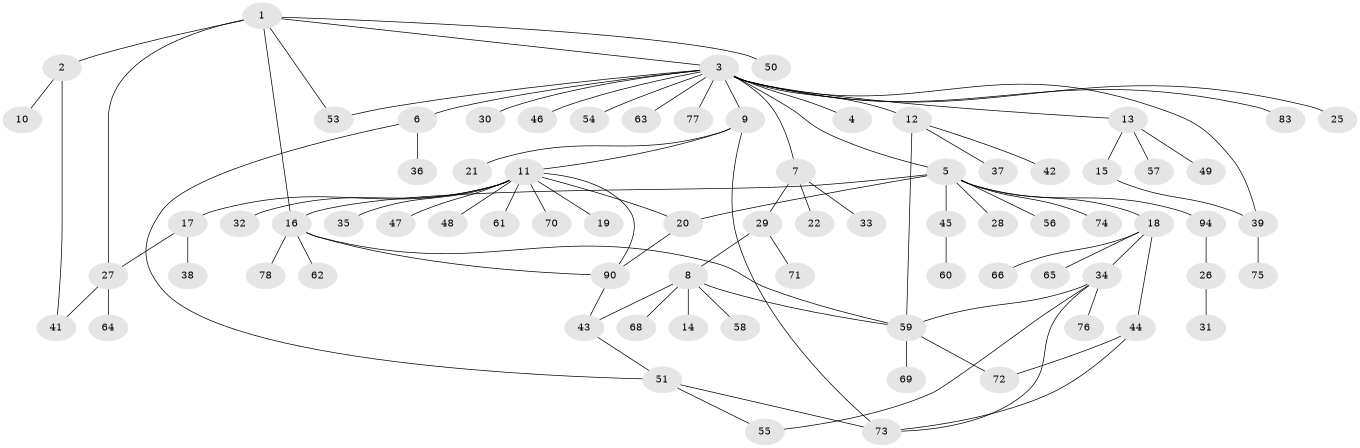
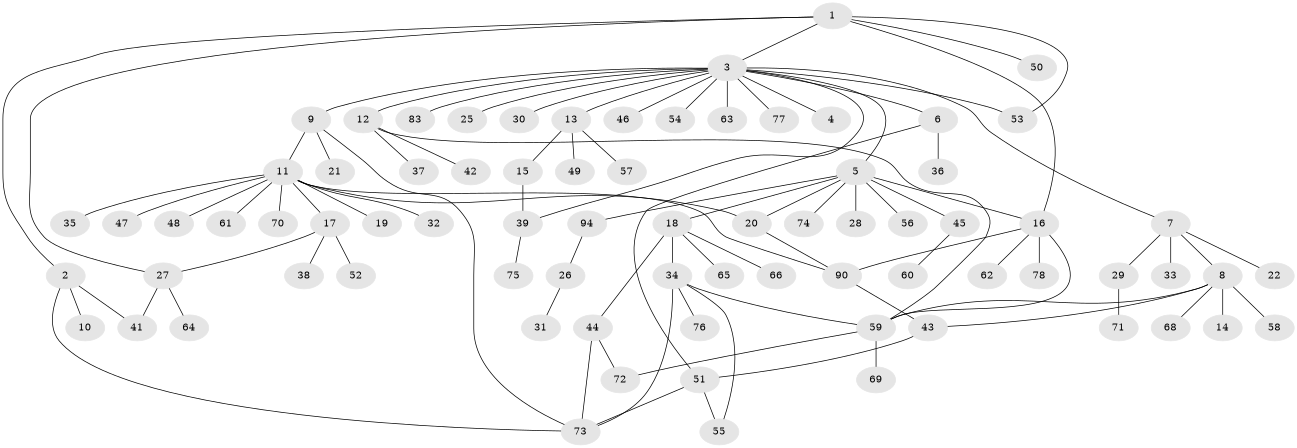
edge "29" -- "8": now "7" -- "8"
node "52": added
edge "2" -- "73": added
